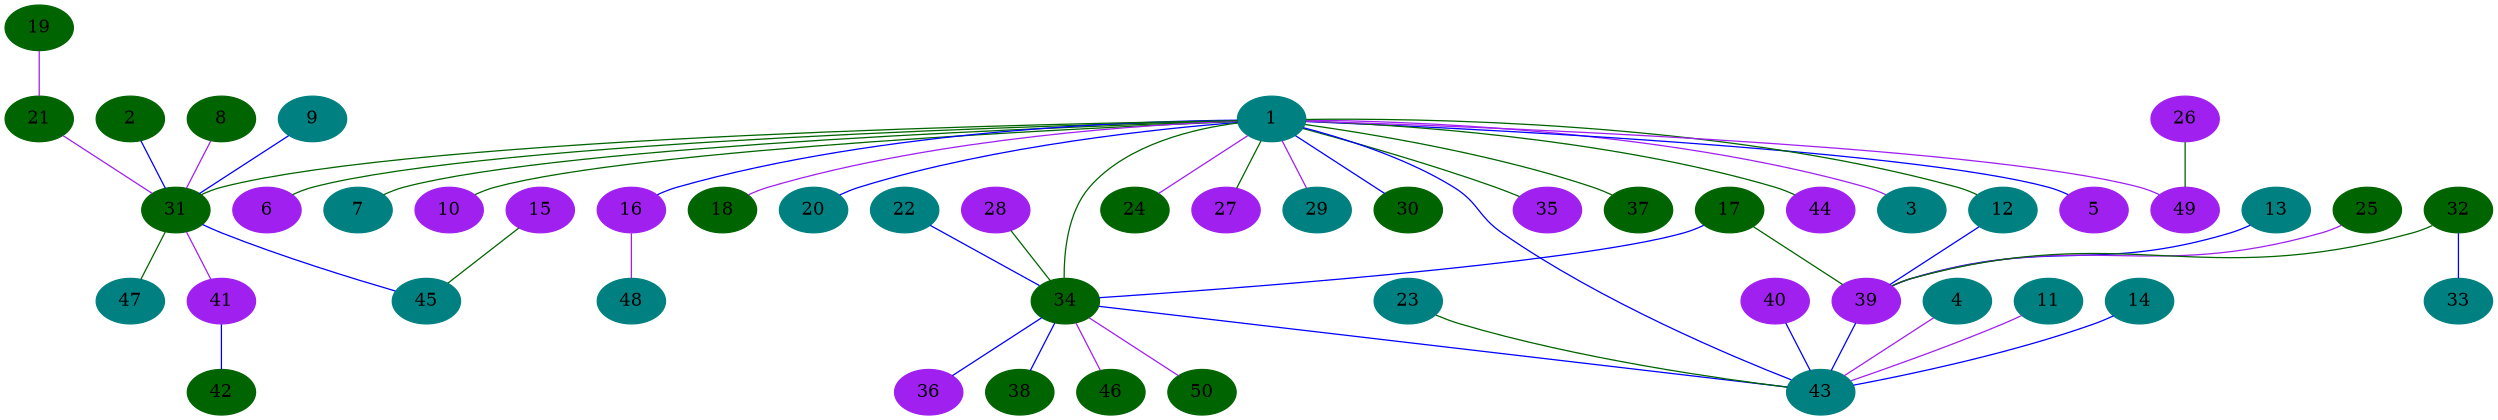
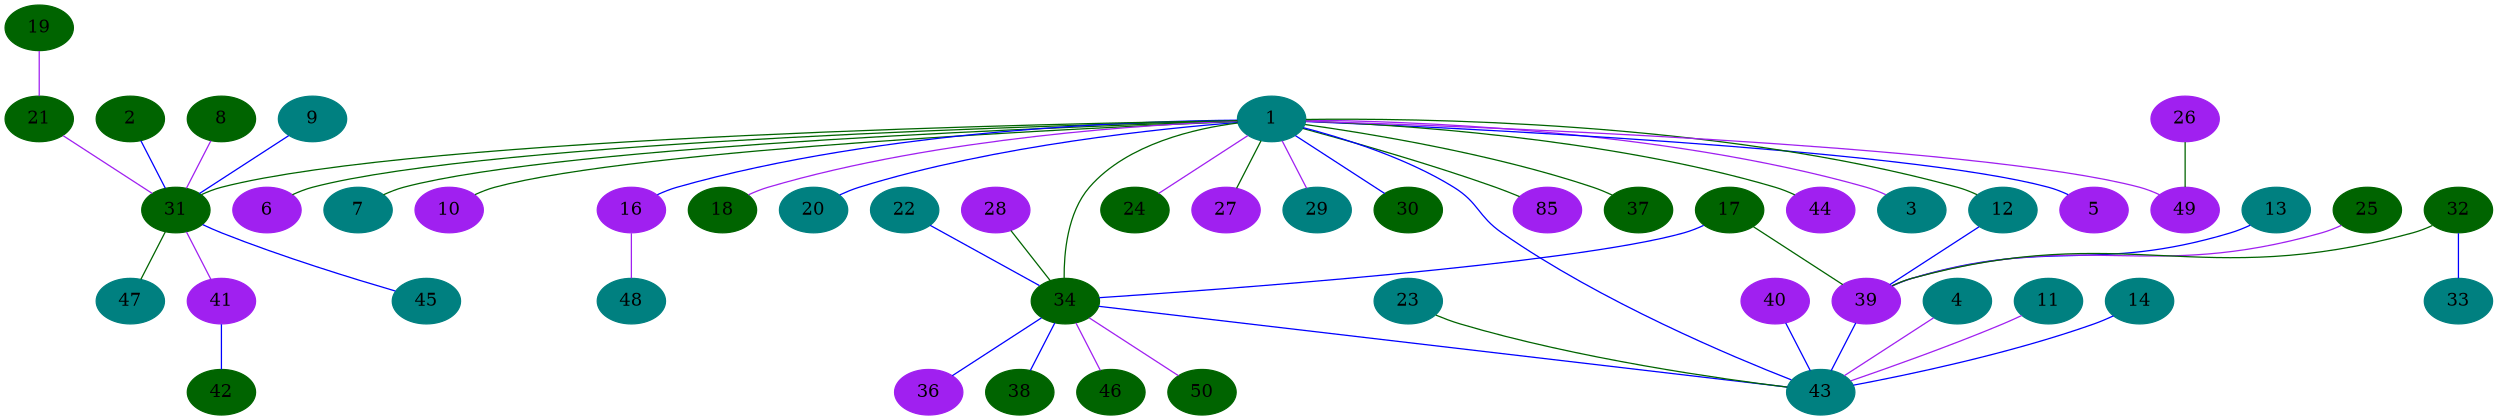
node "15": removed
node "35": label "35" -> "85"
